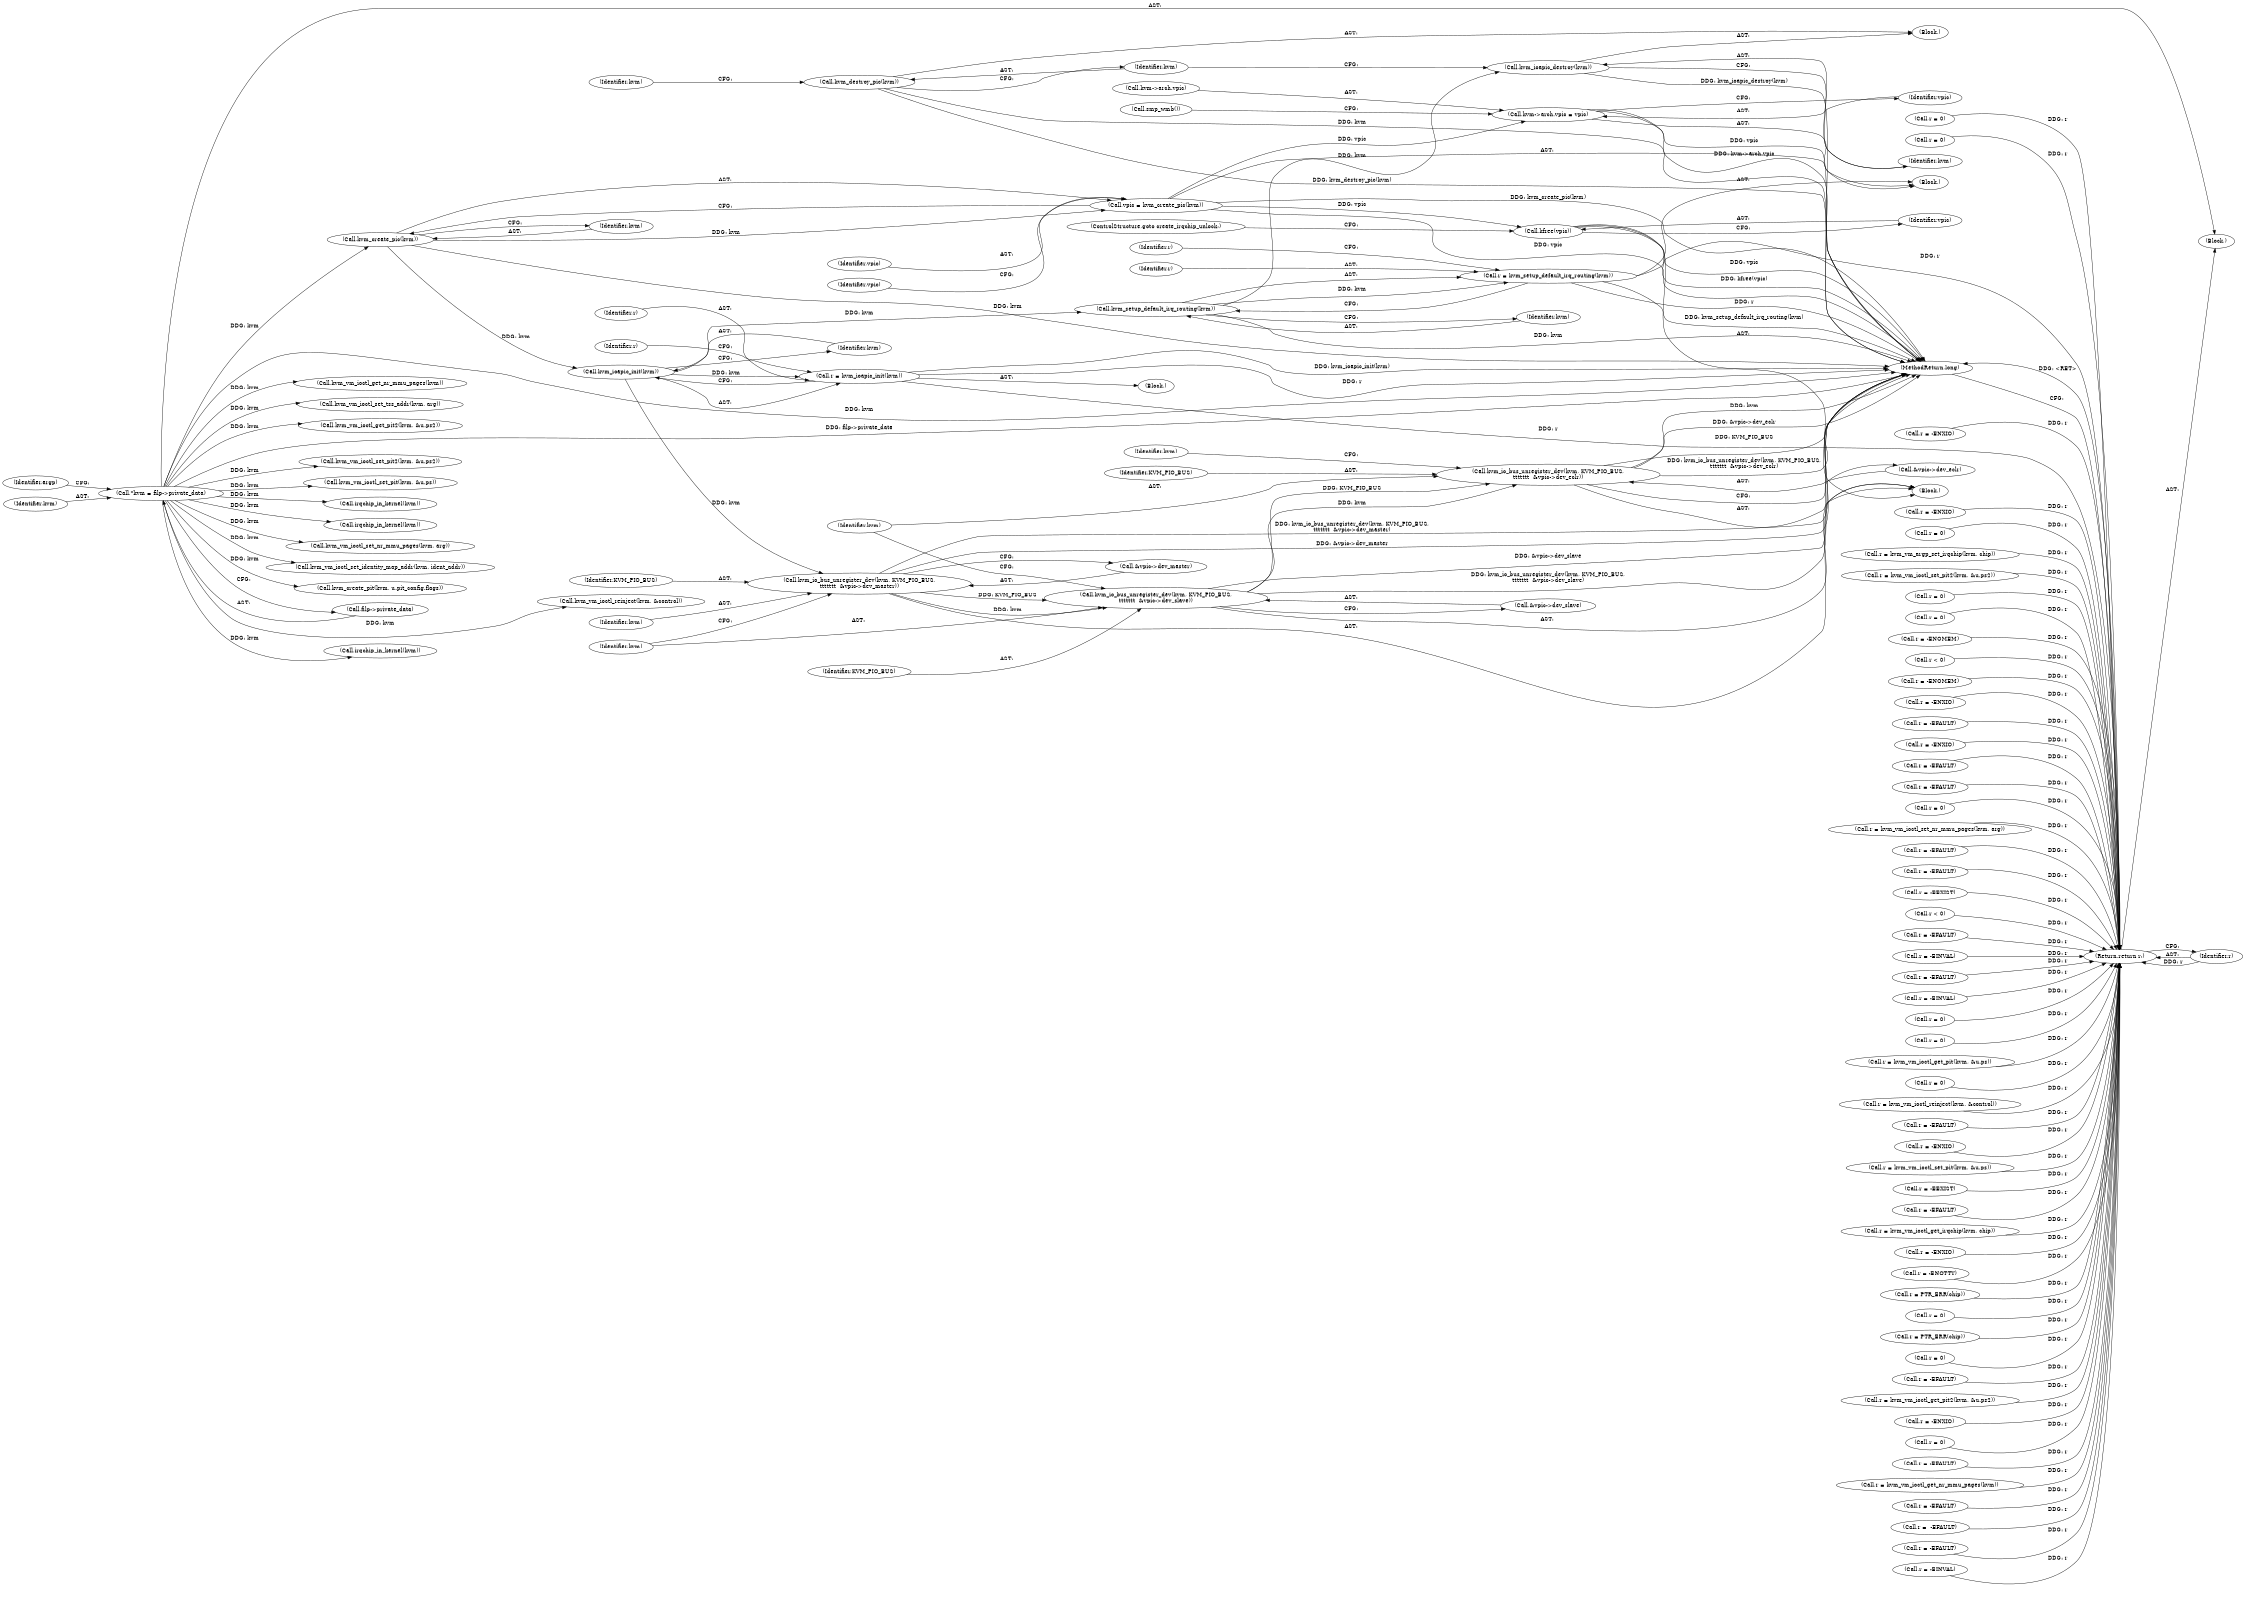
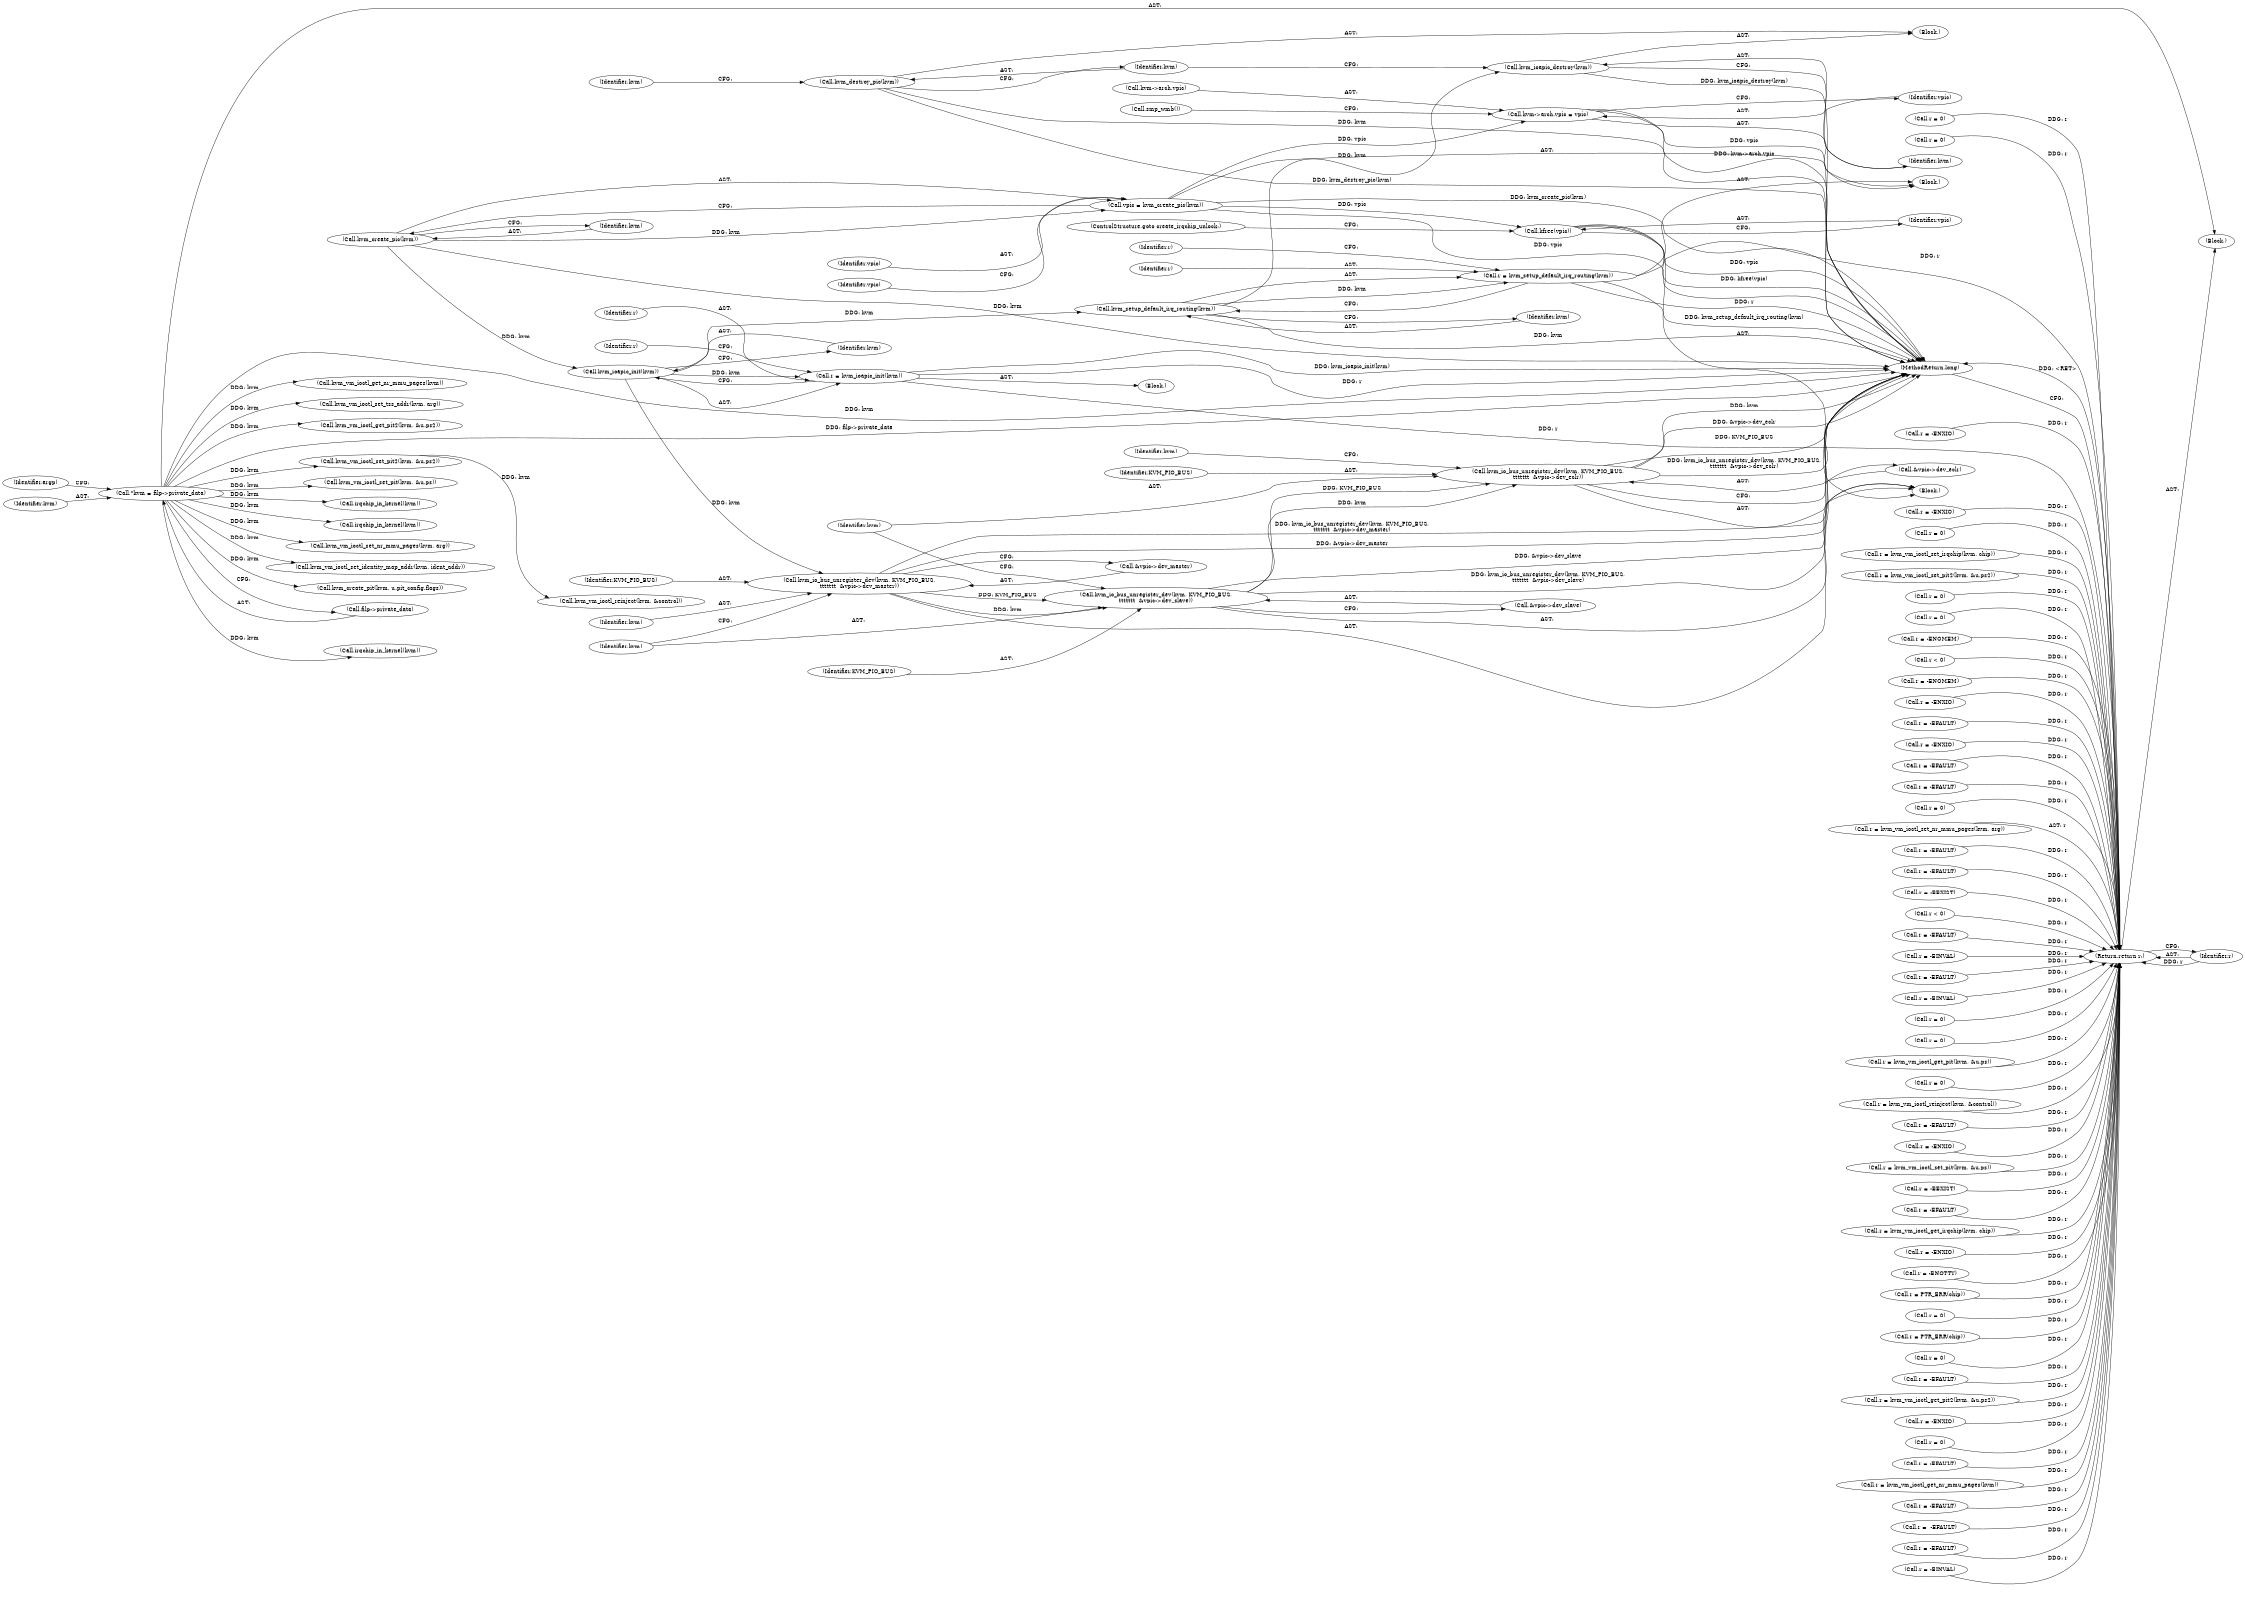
edge "(Call,*kvm = filp->private_data)" -> "(Call,kvm_create_pic(kvm))": removed, label "DDG: kvm"
node "(Call,r = kvm_vm_argp_set_irqchip(kvm, chip))": label "(Call,r = kvm_vm_argp_set_irqchip(kvm, chip))" -> "(Call,r = kvm_vm_ioctl_set_irqchip(kvm, chip))"
edge "(Call,*kvm = filp->private_data)" -> "(Call,kvm_vm_ioctl_reinject(kvm, &control))": now "(Call,kvm_vm_ioctl_set_pit2(kvm, &u.ps2))" -> "(Call,kvm_vm_ioctl_reinject(kvm, &control))"
edge "(Call,r = kvm_vm_ioctl_set_nr_mmu_pages(kvm, arg))" -> "(Return,return r;)": label "DDG: r" -> "AST: r"
